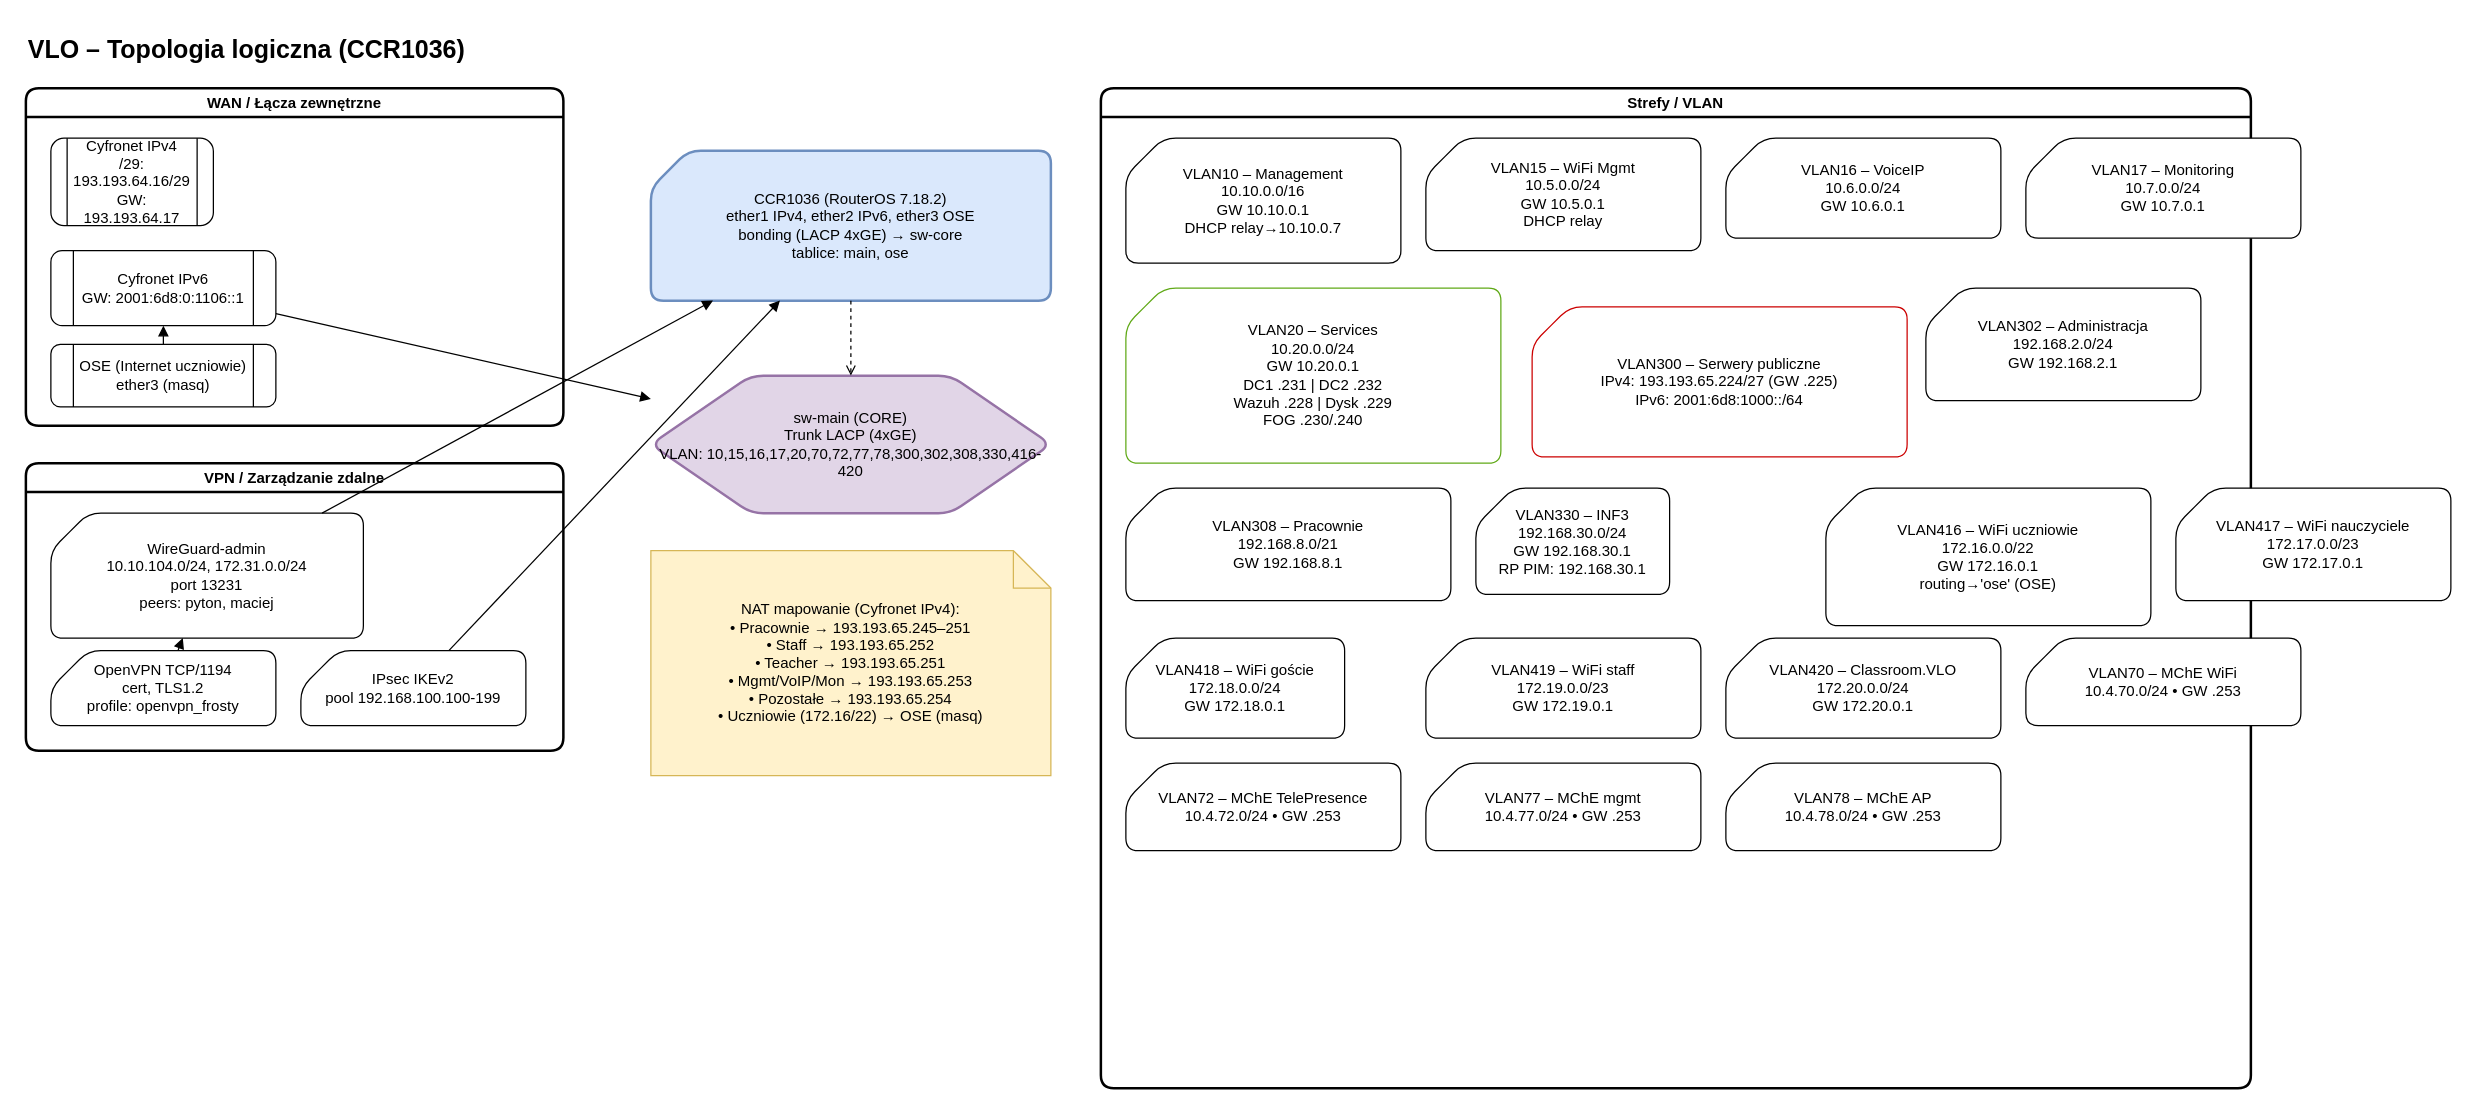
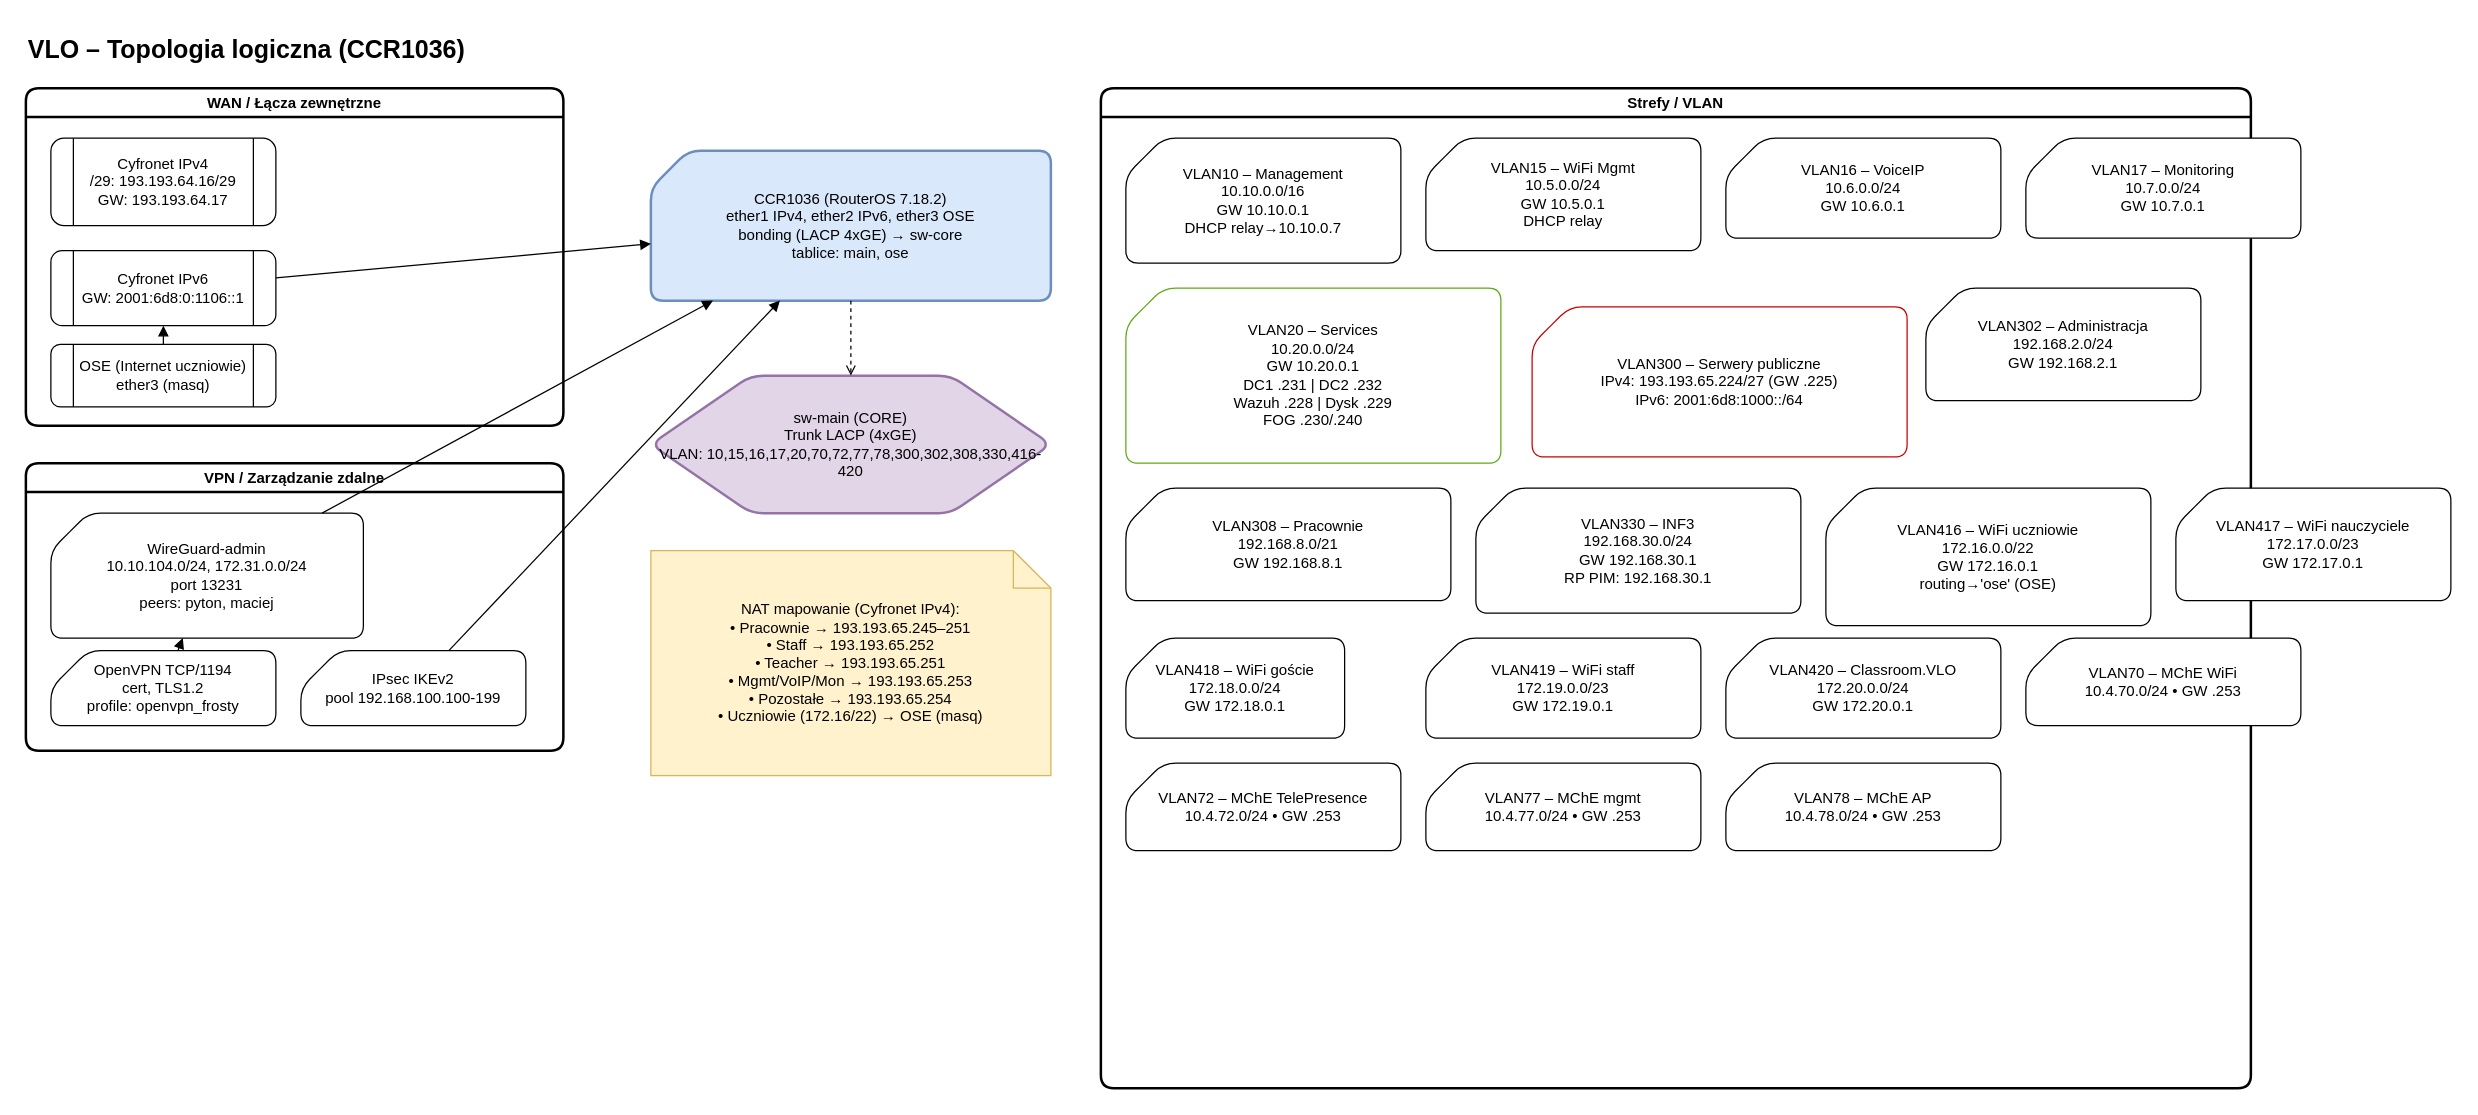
node "Cyfronet IPv4 /29: 193.193.64.16/29 GW: 193.193.64.17": size 163x88 -> 225x88
edge "Cyfronet IPv6 GW: 2001:6d8:0:1106::1" -> "sw-main (CORE) Trunk LACP (4xGE) VLAN: 10,15,16,17,20,70,72,77,78,300,302,308,330,416-420": now "Cyfronet IPv6 GW: 2001:6d8:0:1106::1" -> "CCR1036 (RouterOS 7.18.2) ether1 IPv4, ether2 IPv6, ether3 OSE bonding (LACP 4xGE) → sw-core tablice: main, ose"
node "VLAN330 – INF3 192.168.30.0/24 GW 192.168.30.1 RP PIM: 192.168.30.1": size 194x106 -> 325x125
